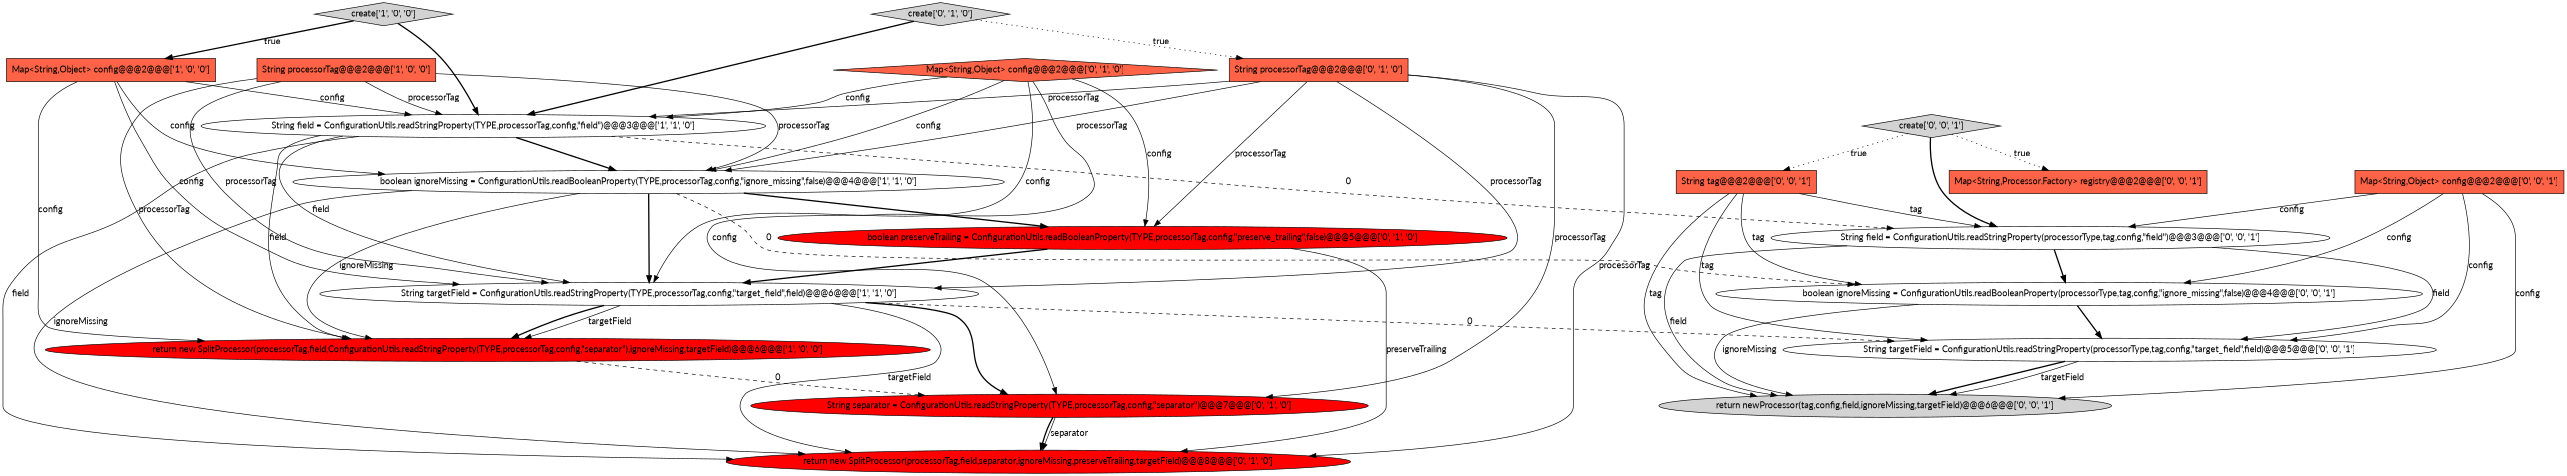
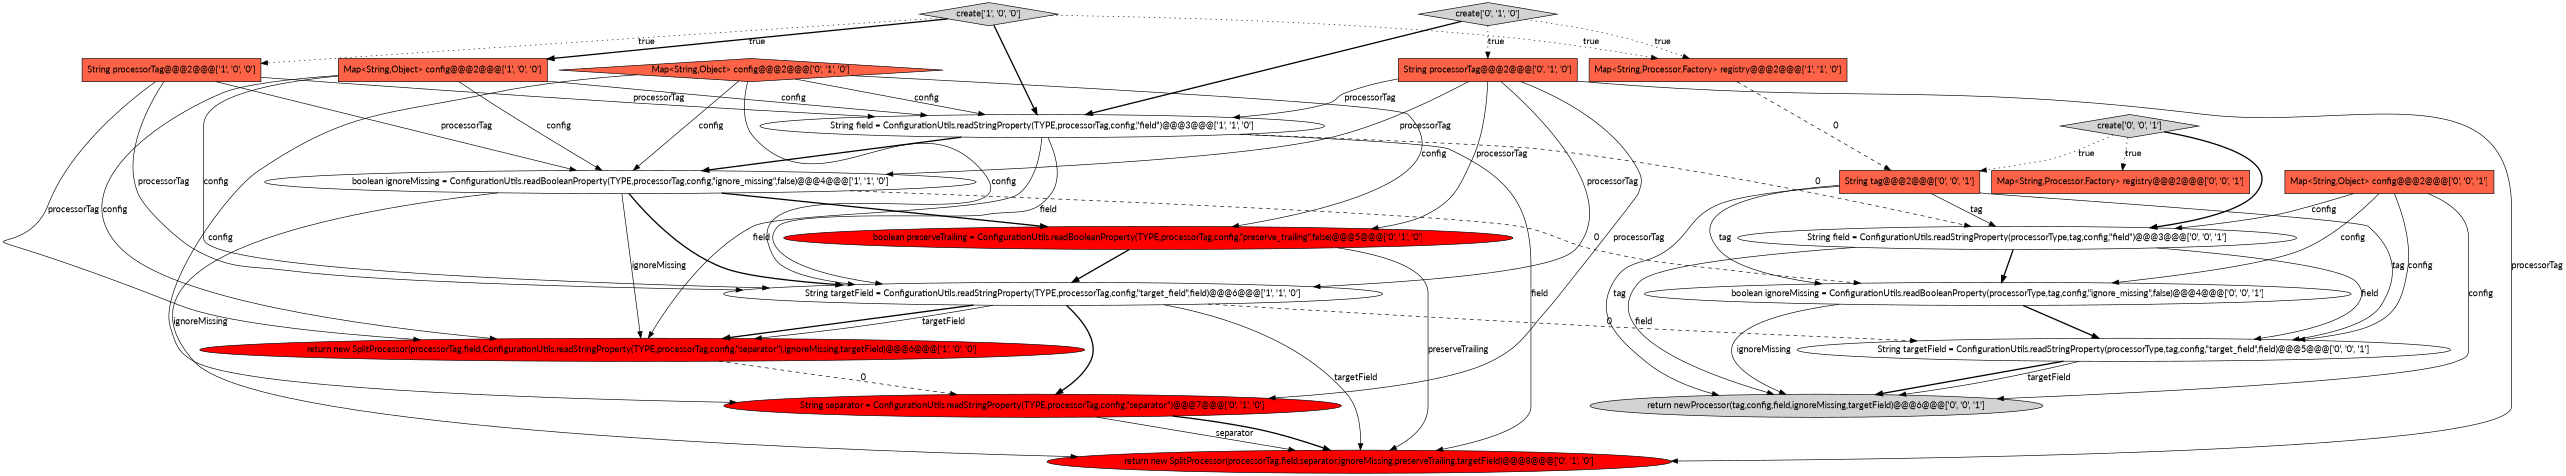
edge "create['1', '0', '0']" -> "String processorTag@@@2@@@['1', '0', '0']": added, label "true"
node "Map<String,Processor.Factory> registry@@@2@@@['1', '1', '0']": added
